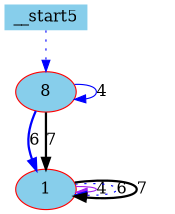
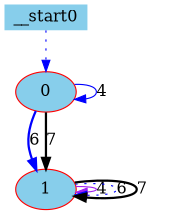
node "__start5": label "__start5" -> "__start0"
node "8": label "8" -> "0"
